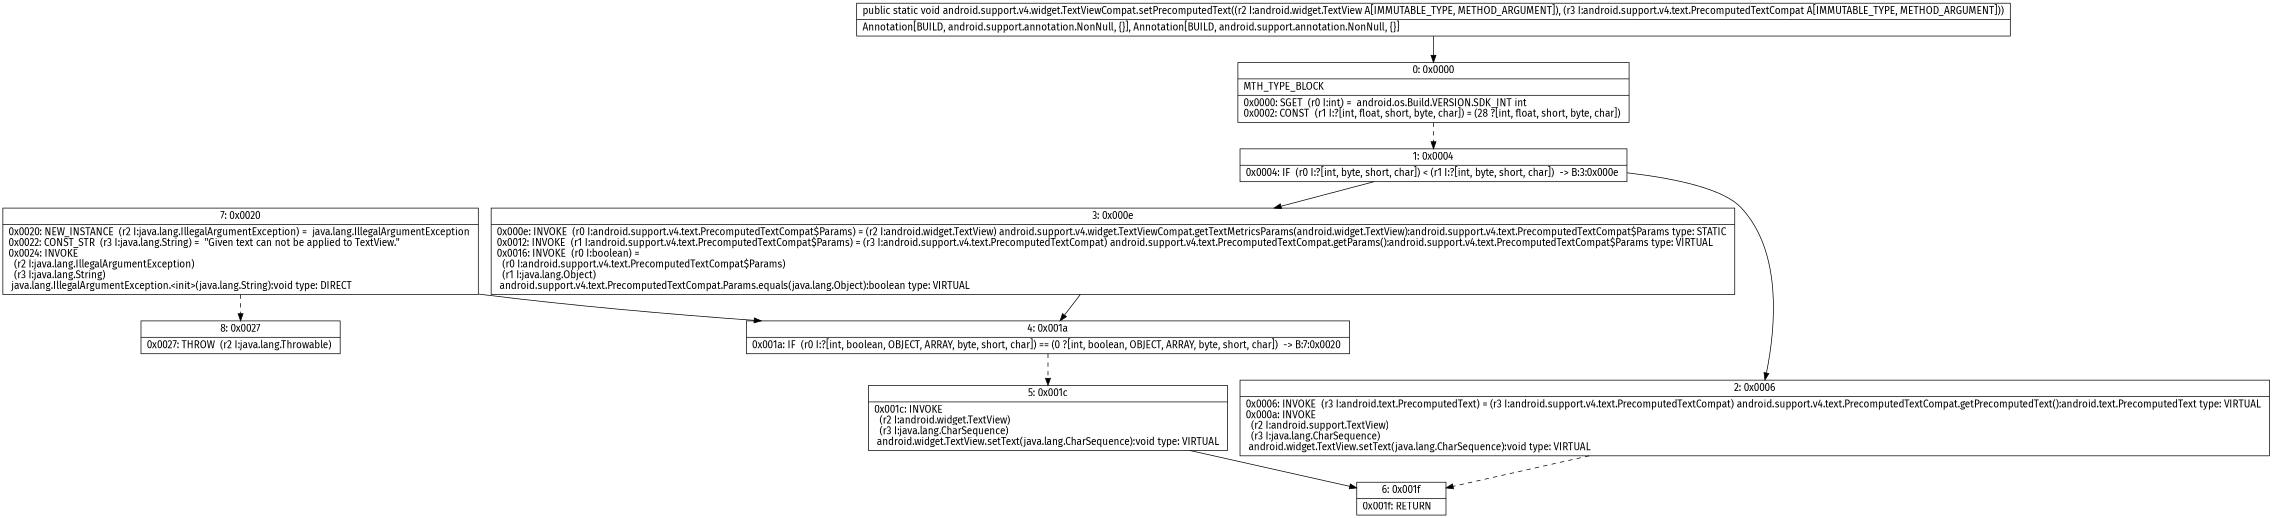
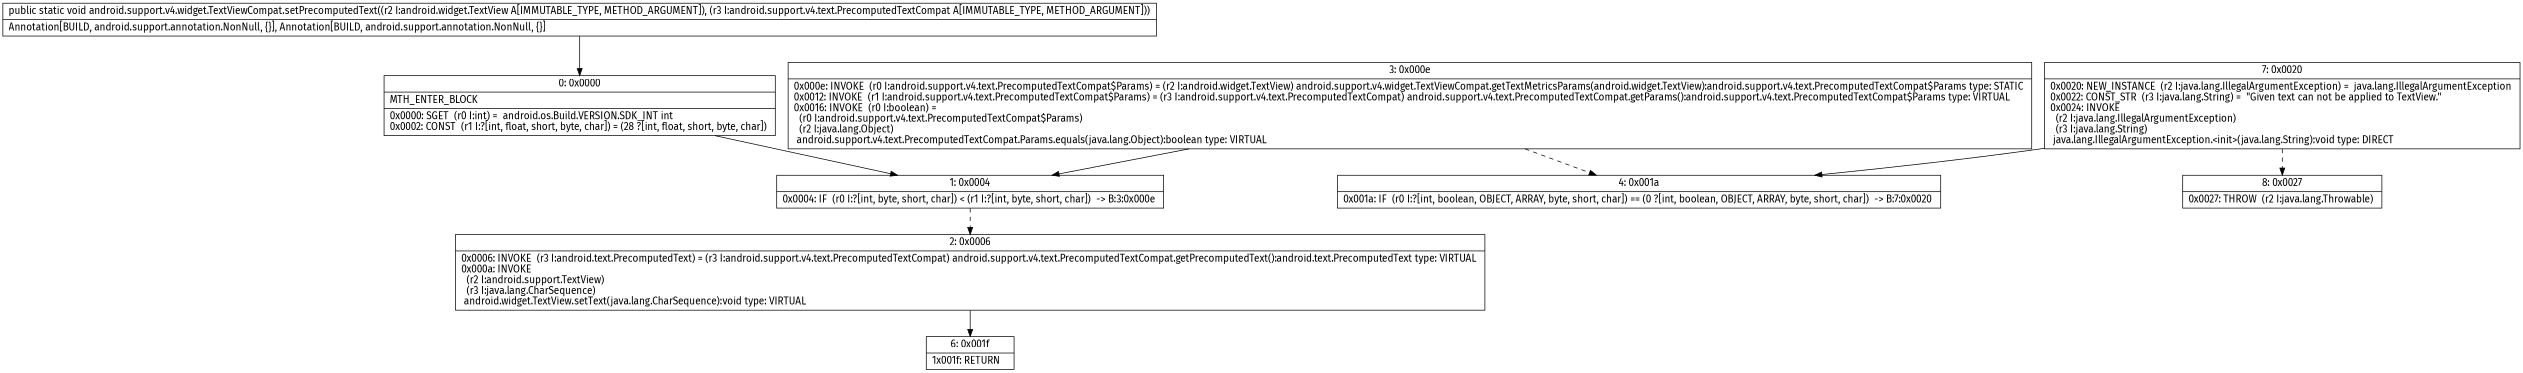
node "0: 0x0000": text "MTH_TYPE_BLOCK" -> "MTH_ENTER_BLOCK"
edge "0: 0x0000" -> "1: 0x0004": style dashed -> solid
edge "1: 0x0004" -> "3: 0x000e": reversed
edge "1: 0x0004" -> "2: 0x0006": style solid -> dashed
node "3: 0x000e": text "(r1 I:java.lang.Object)" -> "(r2 I:java.lang.Object)"
edge "3: 0x000e" -> "4: 0x001a": style solid -> dashed
node "5: 0x001c": removed
edge "2: 0x0006" -> "6: 0x001f": style dashed -> solid
node "6: 0x001f": text "0x001f: RETURN" -> "1x001f: RETURN"
